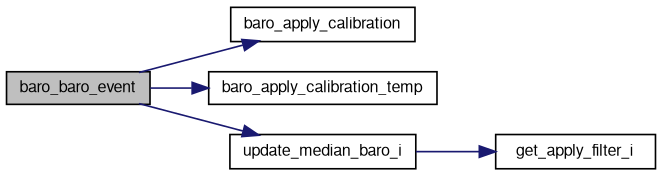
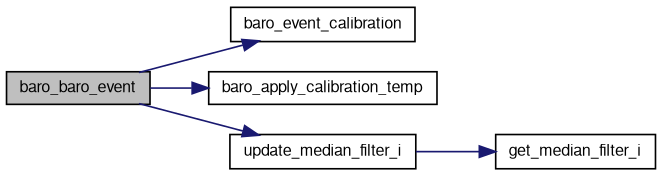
node "baro_apply_calibration": label "baro_apply_calibration" -> "baro_event_calibration"
node "update_median_baro_i": label "update_median_baro_i" -> "update_median_filter_i"
node "get_apply_filter_i": label "get_apply_filter_i" -> "get_median_filter_i"
